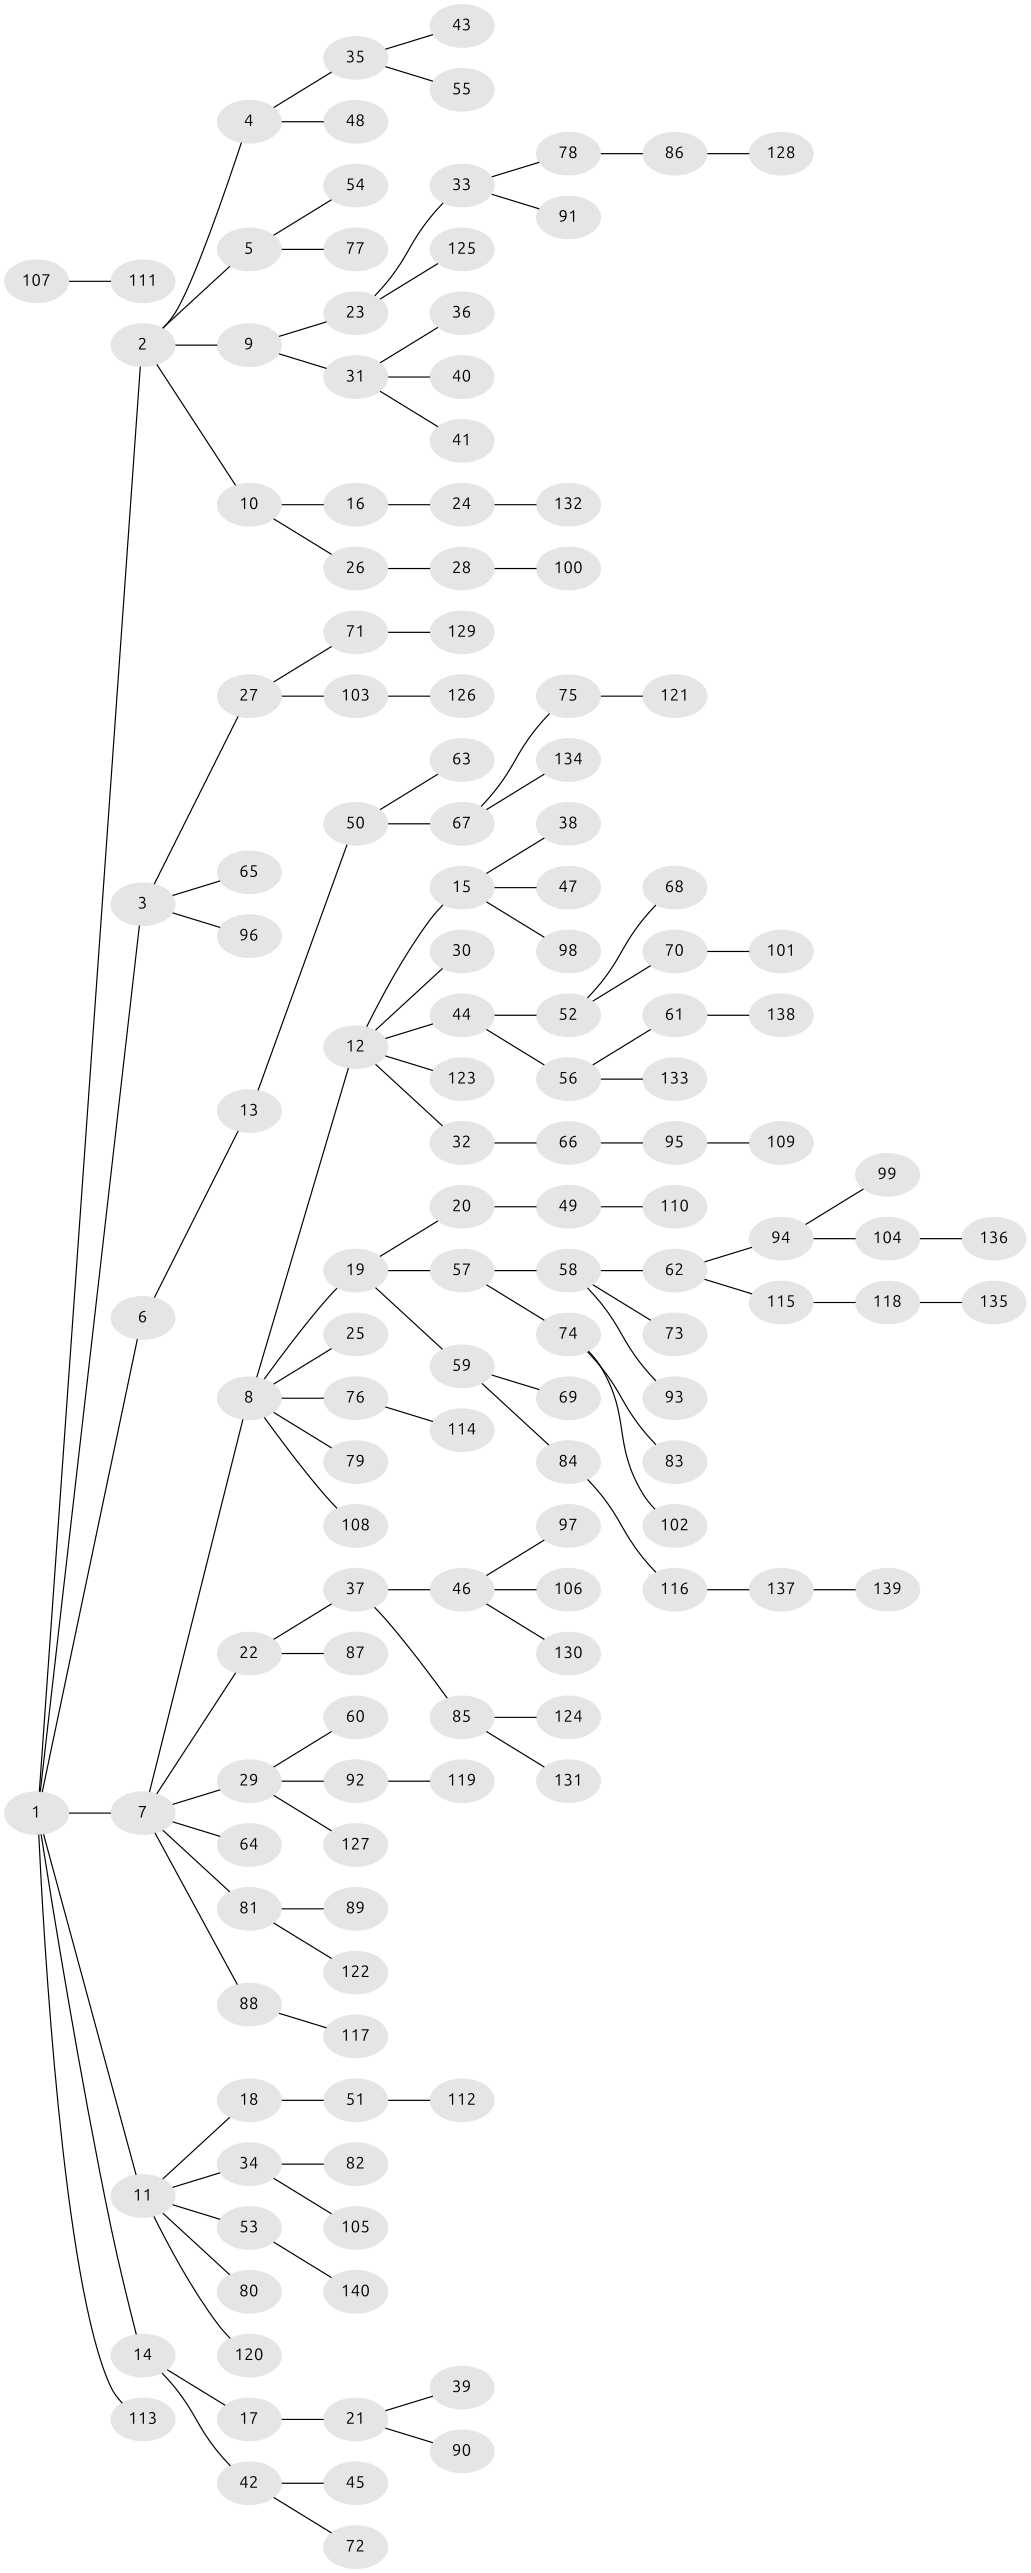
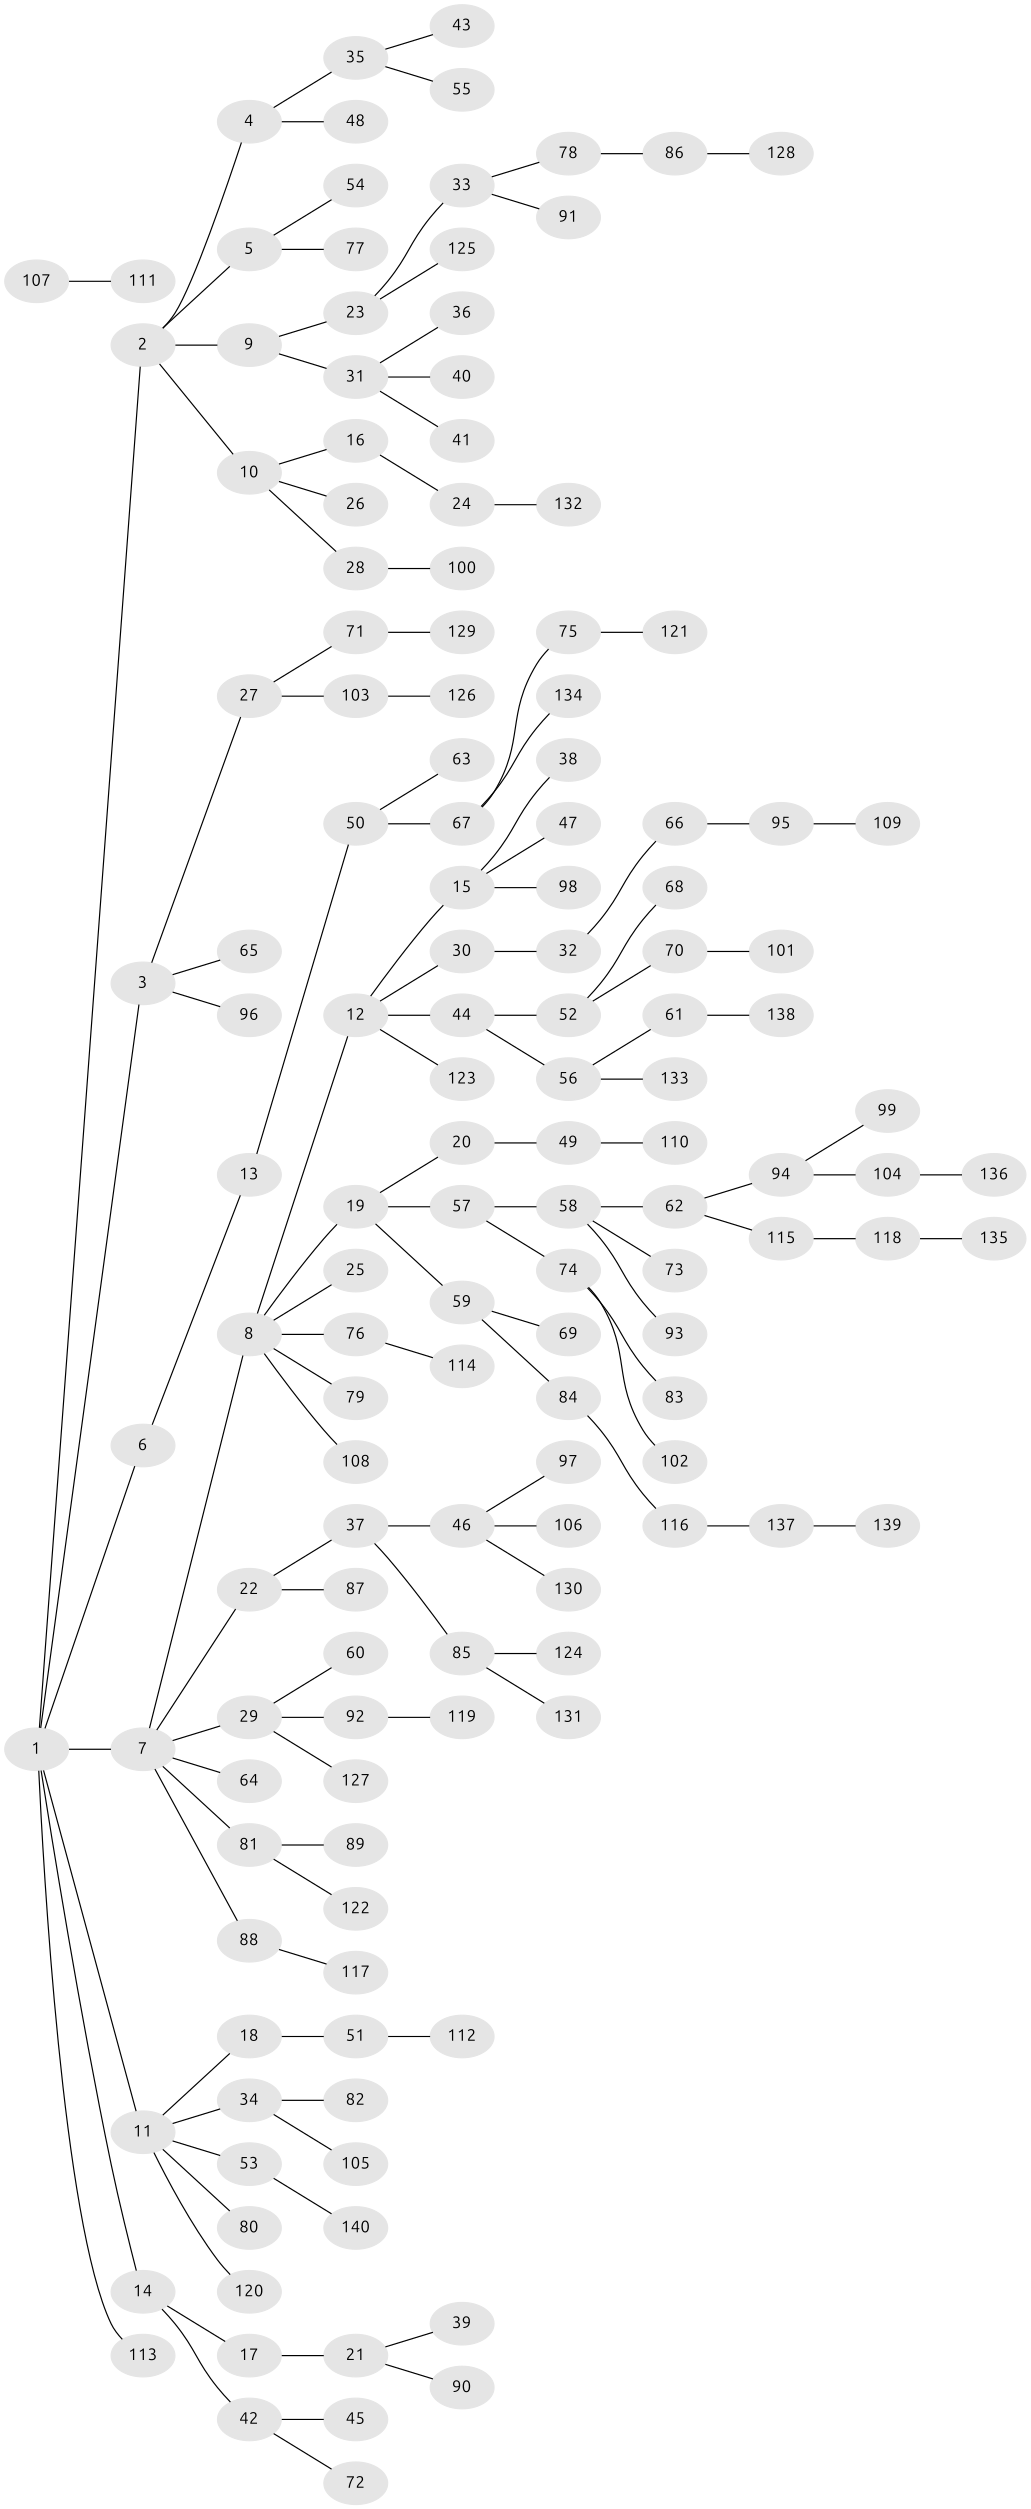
edge "26" -- "28": now "10" -- "28"
edge "12" -- "32": now "30" -- "32"
